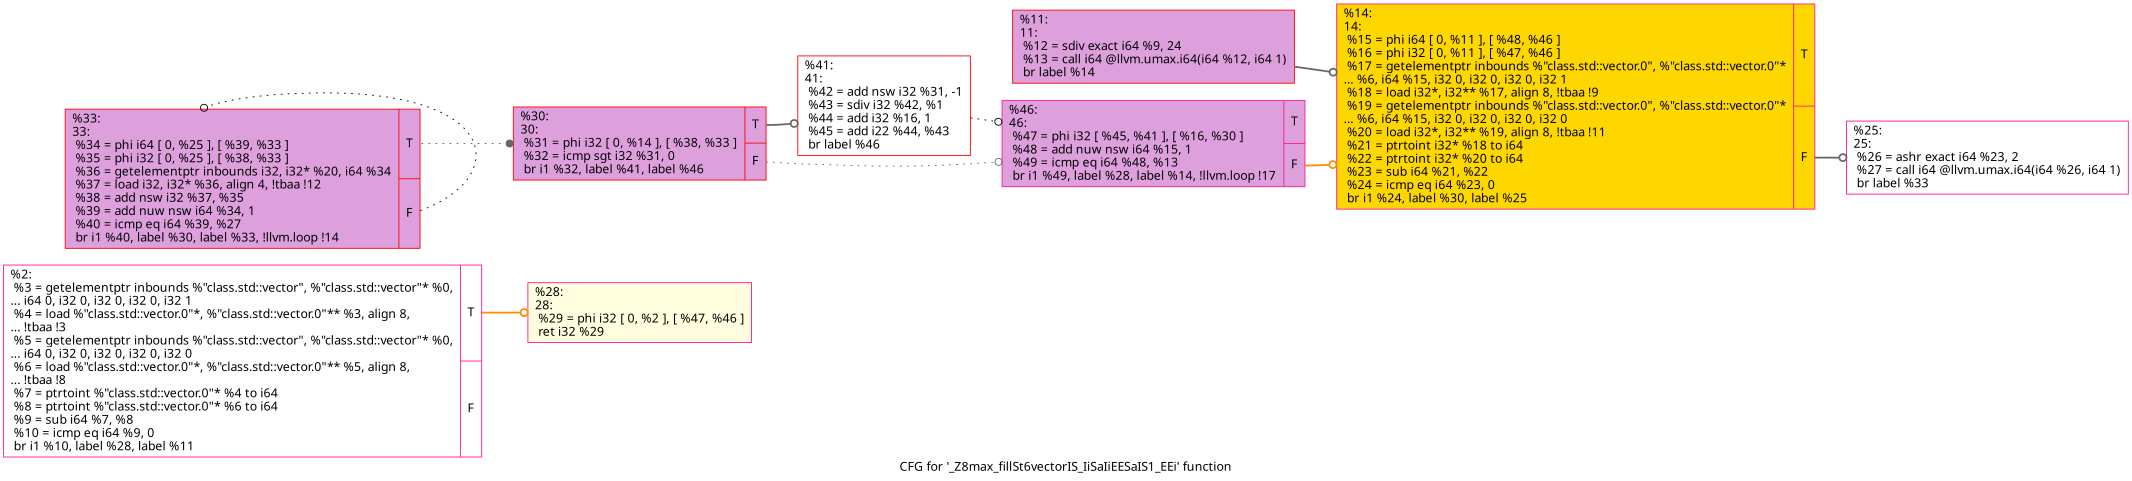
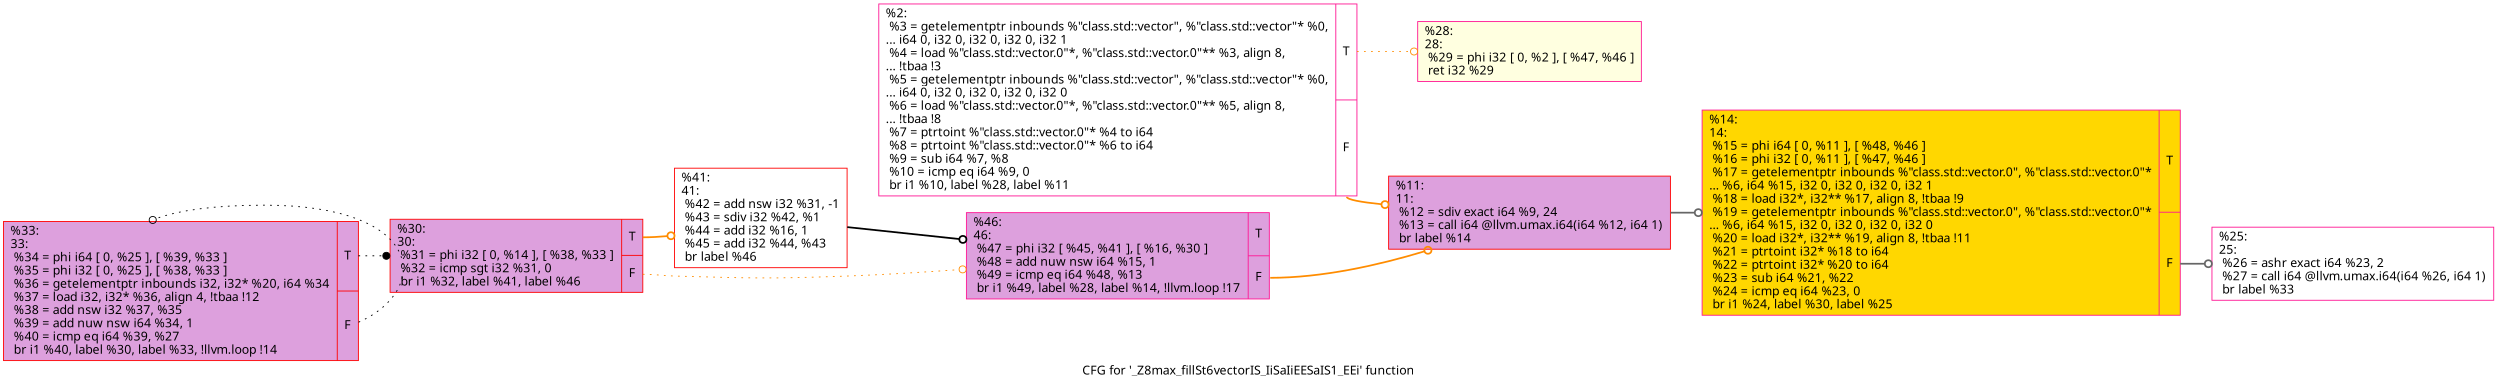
edge "%41:" -> "%46:": style dotted -> bold
edge "%30:" -> "%41:": color gray40 -> darkorange
node "%41:": text "%45 = add i22 %44, %43" -> "%45 = add i32 %44, %43"
edge "%33:" -> "%30:": color gray40 -> black
edge "%46:" -> "%14:": now "%46:" -> "%11:"
edge "%30:" -> "%46:": color gray40 -> darkorange
edge "%2:" -> "%11:": added
edge "%2:" -> "%28:": style bold -> dotted
